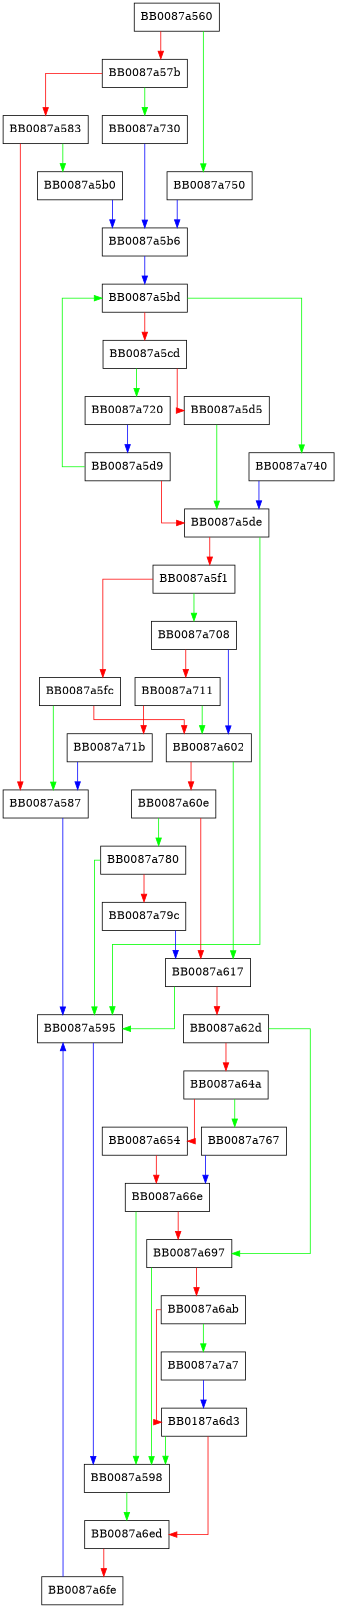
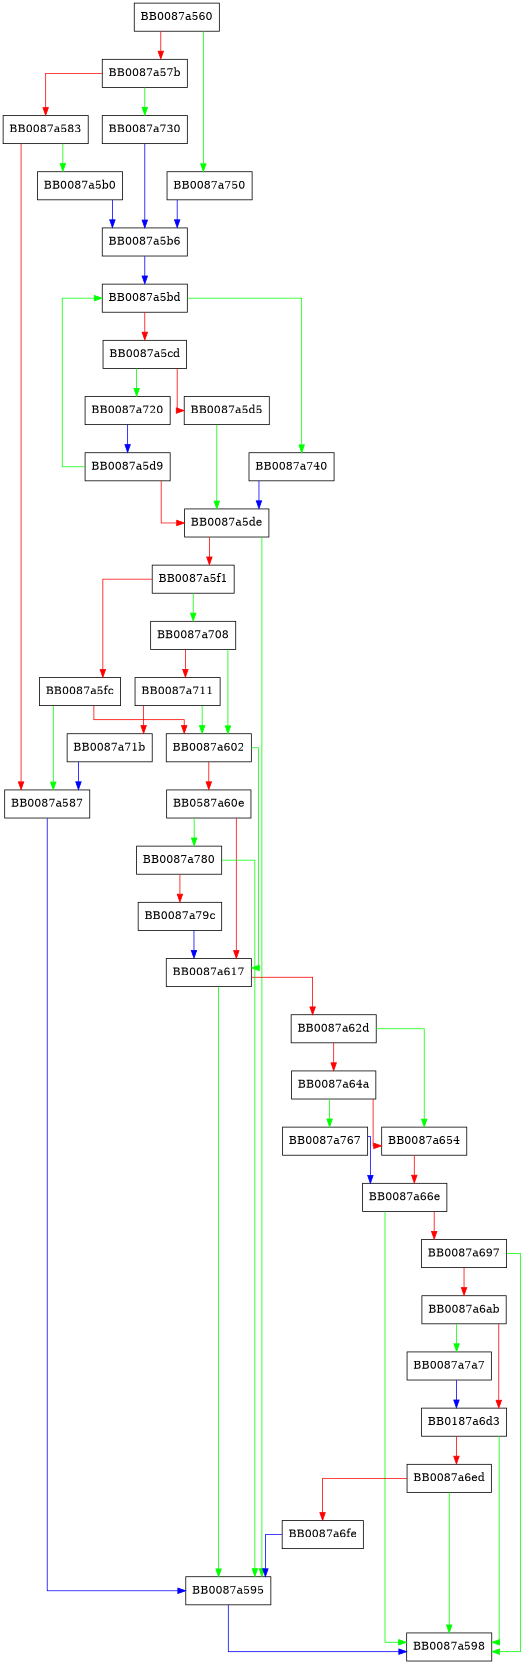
edge "BB0087a708" -> "BB0087a602": color blue -> green
node "BB0087a60e": label "BB0087a60e" -> "BB0587a60e"
edge "BB0087a62d" -> "BB0087a697": now "BB0087a62d" -> "BB0087a654"
edge "BB0087a598" -> "BB0087a6ed": reversed
